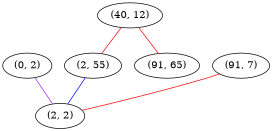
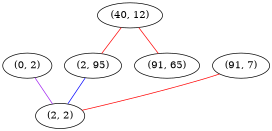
node "(2, 55)": label "(2, 55)" -> "(2, 95)"
